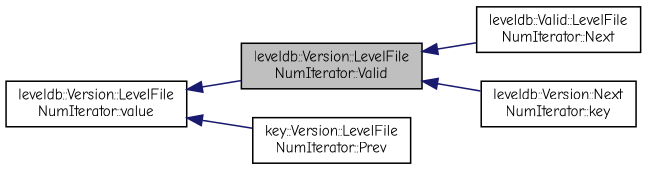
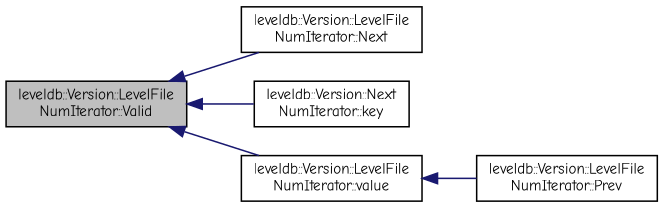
node "leveldb::Valid::LevelFile NumIterator::Next": label "leveldb::Valid::LevelFile NumIterator::Next" -> "leveldb::Version::LevelFile NumIterator::Next"
edge "leveldb::Version::LevelFile NumIterator::Valid" -> "leveldb::Version::LevelFile NumIterator::value": reversed
node "key::Version::LevelFile NumIterator::Prev": label "key::Version::LevelFile NumIterator::Prev" -> "leveldb::Version::LevelFile NumIterator::Prev"
